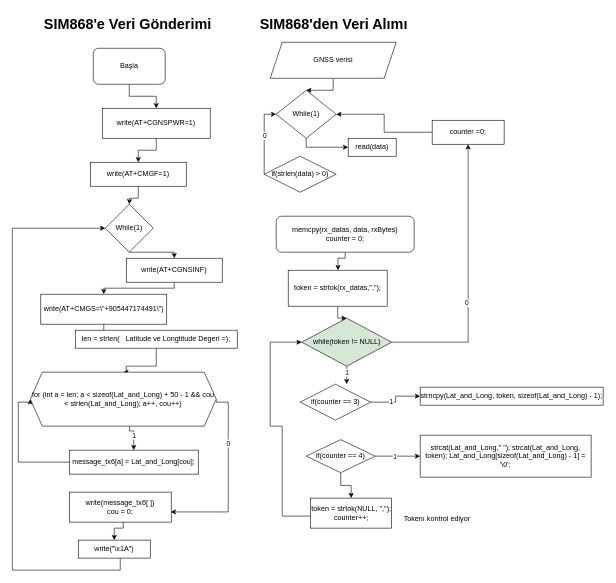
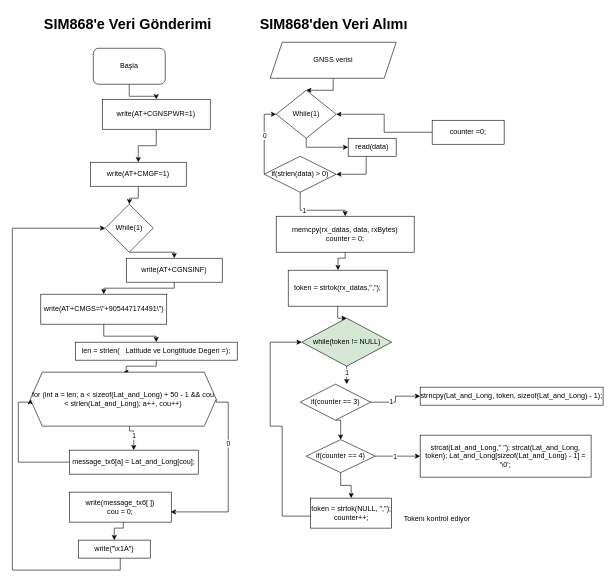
node "write(AT+CGNSPWR=1)": moved (156, 123) -> (156, 114)
edge "read(data)" -> "if(strlen(data) > 0)": added
edge "if(strlen(data) > 0)" -> "memcpy(rx_datas, data, rxBytes) counter = 0;": added, label "1"
node "memcpy(rx_datas, data, rxBytes) counter = 0;": shape rounded rectangle -> rectangle
edge "while(token != NULL)" -> "counter =0;": removed, label "0"
node "len = strlen( Latitude ve Longtitude Degeri =);": moved (156, 339) -> (156, 351)
edge "if(counter == 3)" -> "if(counter == 4)": added
